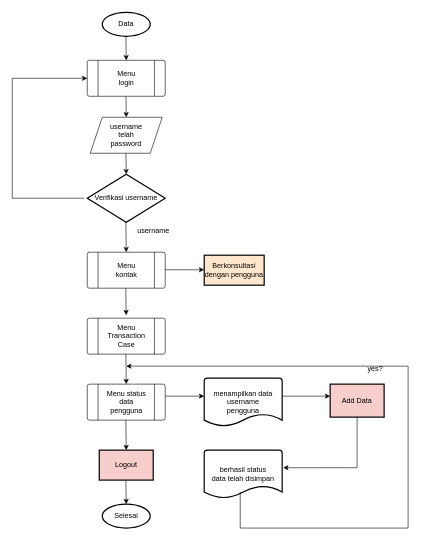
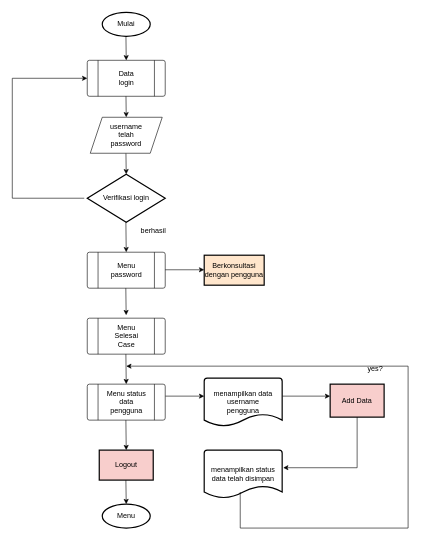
node "Data": label "Data" -> "Mulai"
node "Menu login": label "Menu login" -> "Data login"
node "Verifikasi username": label "Verifikasi username" -> "Verifikasi login"
node "username": label "username" -> "berhasil"
node "Menu kontak": label "Menu kontak" -> "Menu password"
node "Menu Transaction Case": label "Menu Transaction Case" -> "Menu Selesai Case"
node "berhasil status data telah disimpan": label "berhasil status data telah disimpan" -> "menampilkan status data telah disimpan"
node "Selesai": label "Selesai" -> "Menu"
